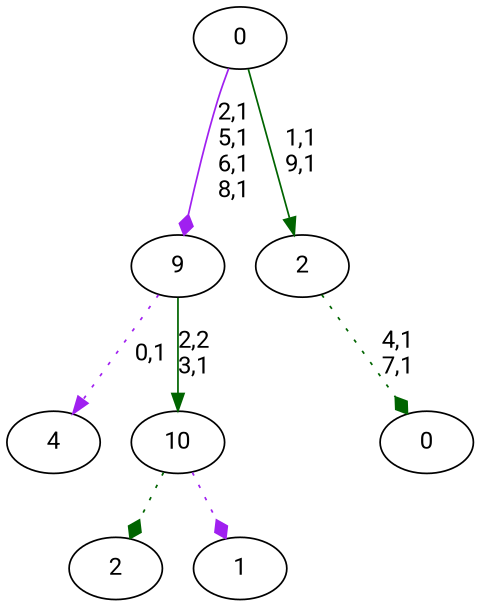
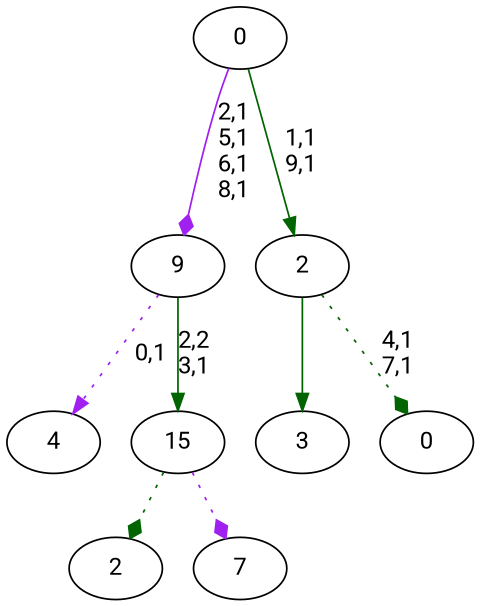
node "10": label "10" -> "15"
node "3": added
node "1": label "1" -> "7"
